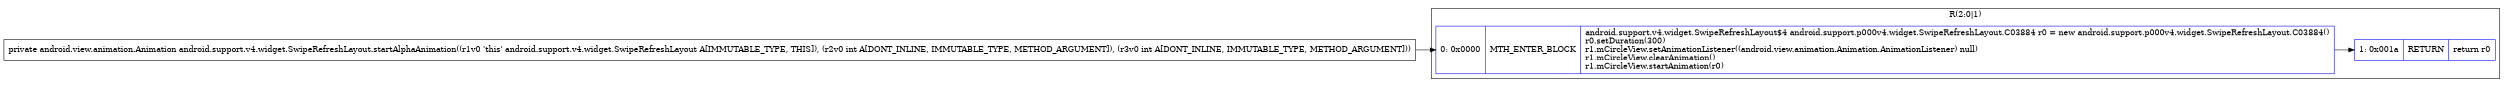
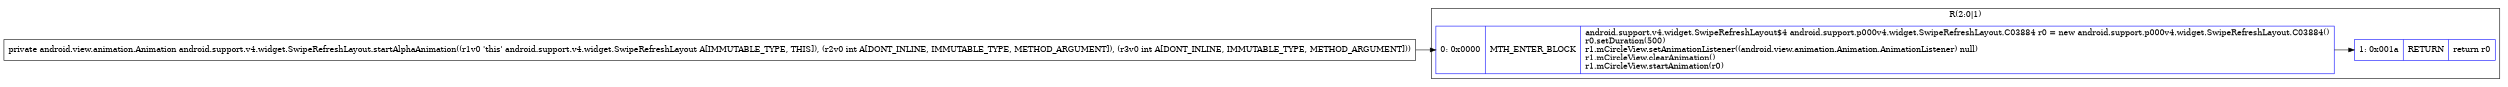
node "0: 0x0000": text "r0.setDuration(300)" -> "r0.setDuration(500)"
